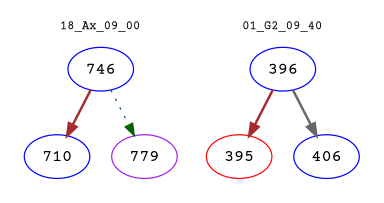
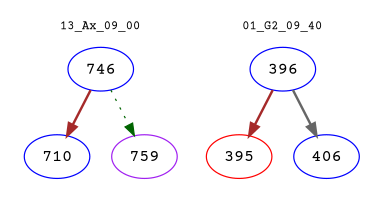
cluster "18_Ax_09_00": label "18_Ax_09_00" -> "13_Ax_09_00"
node "779": label "779" -> "759"
